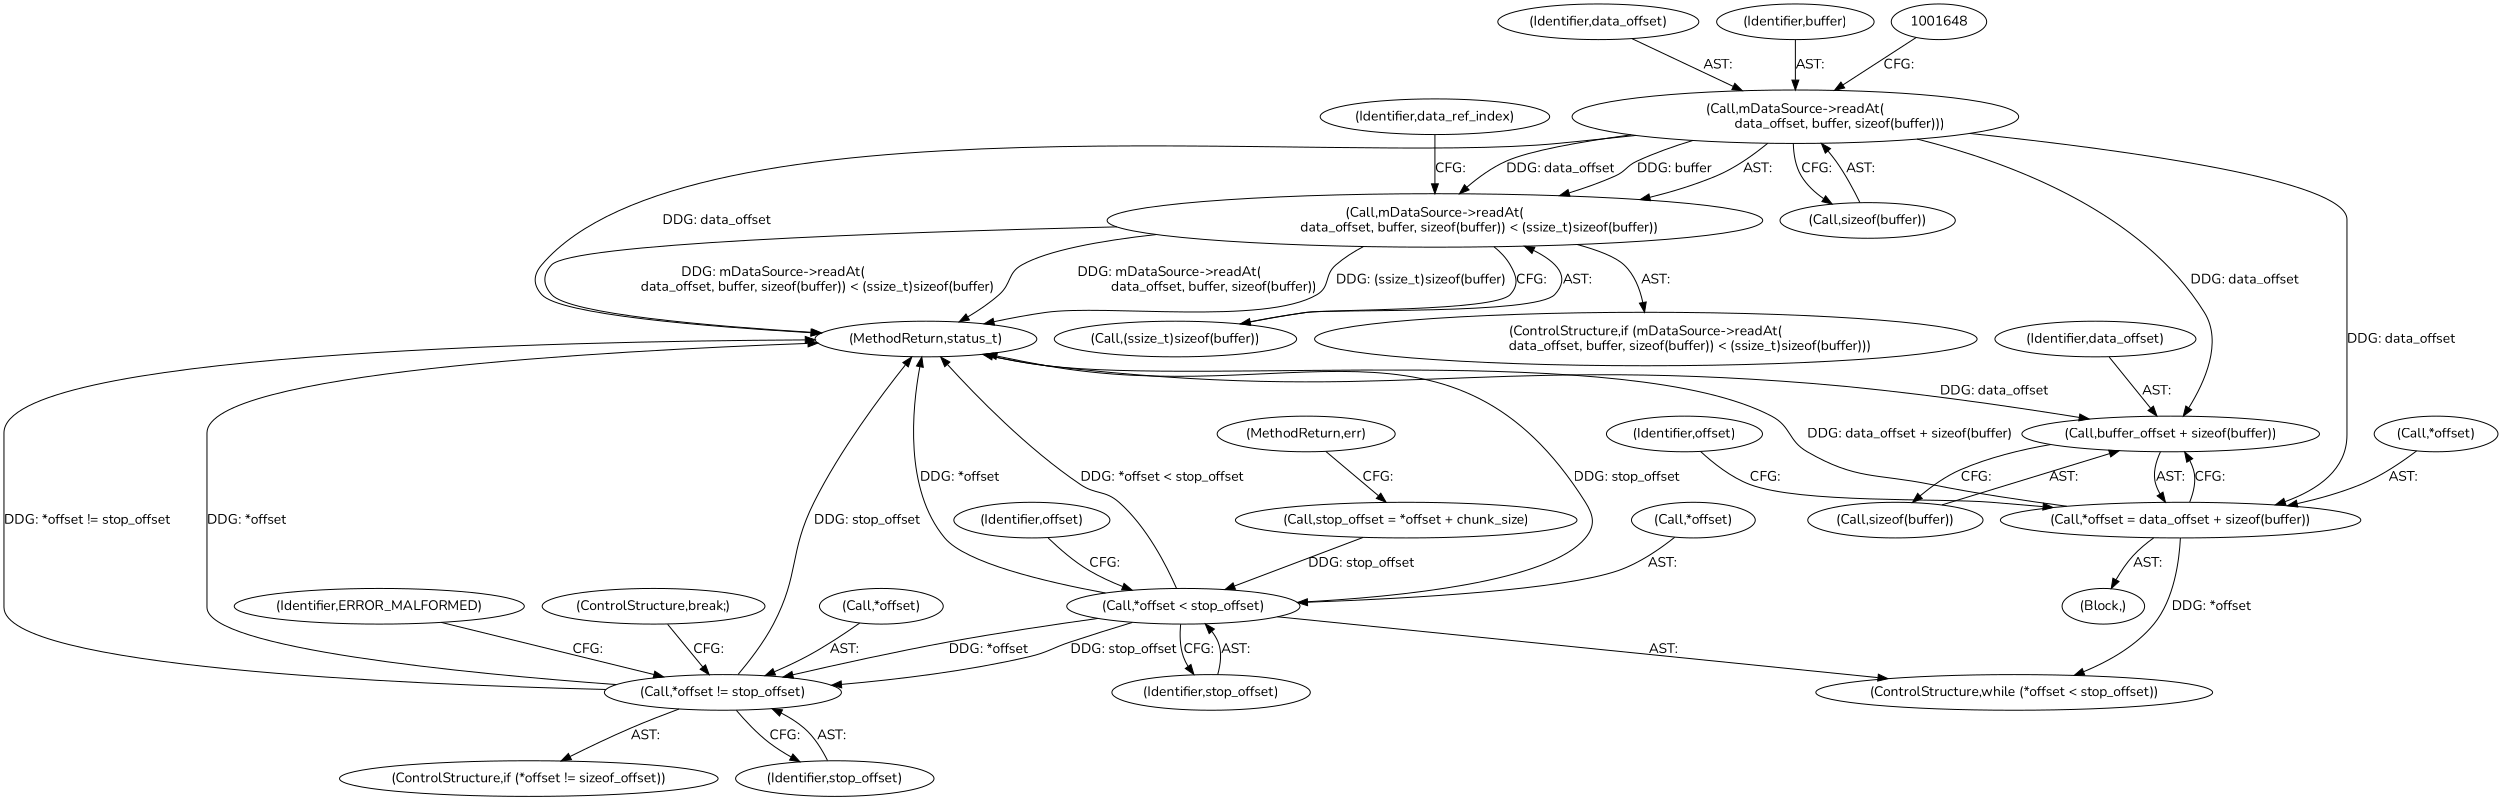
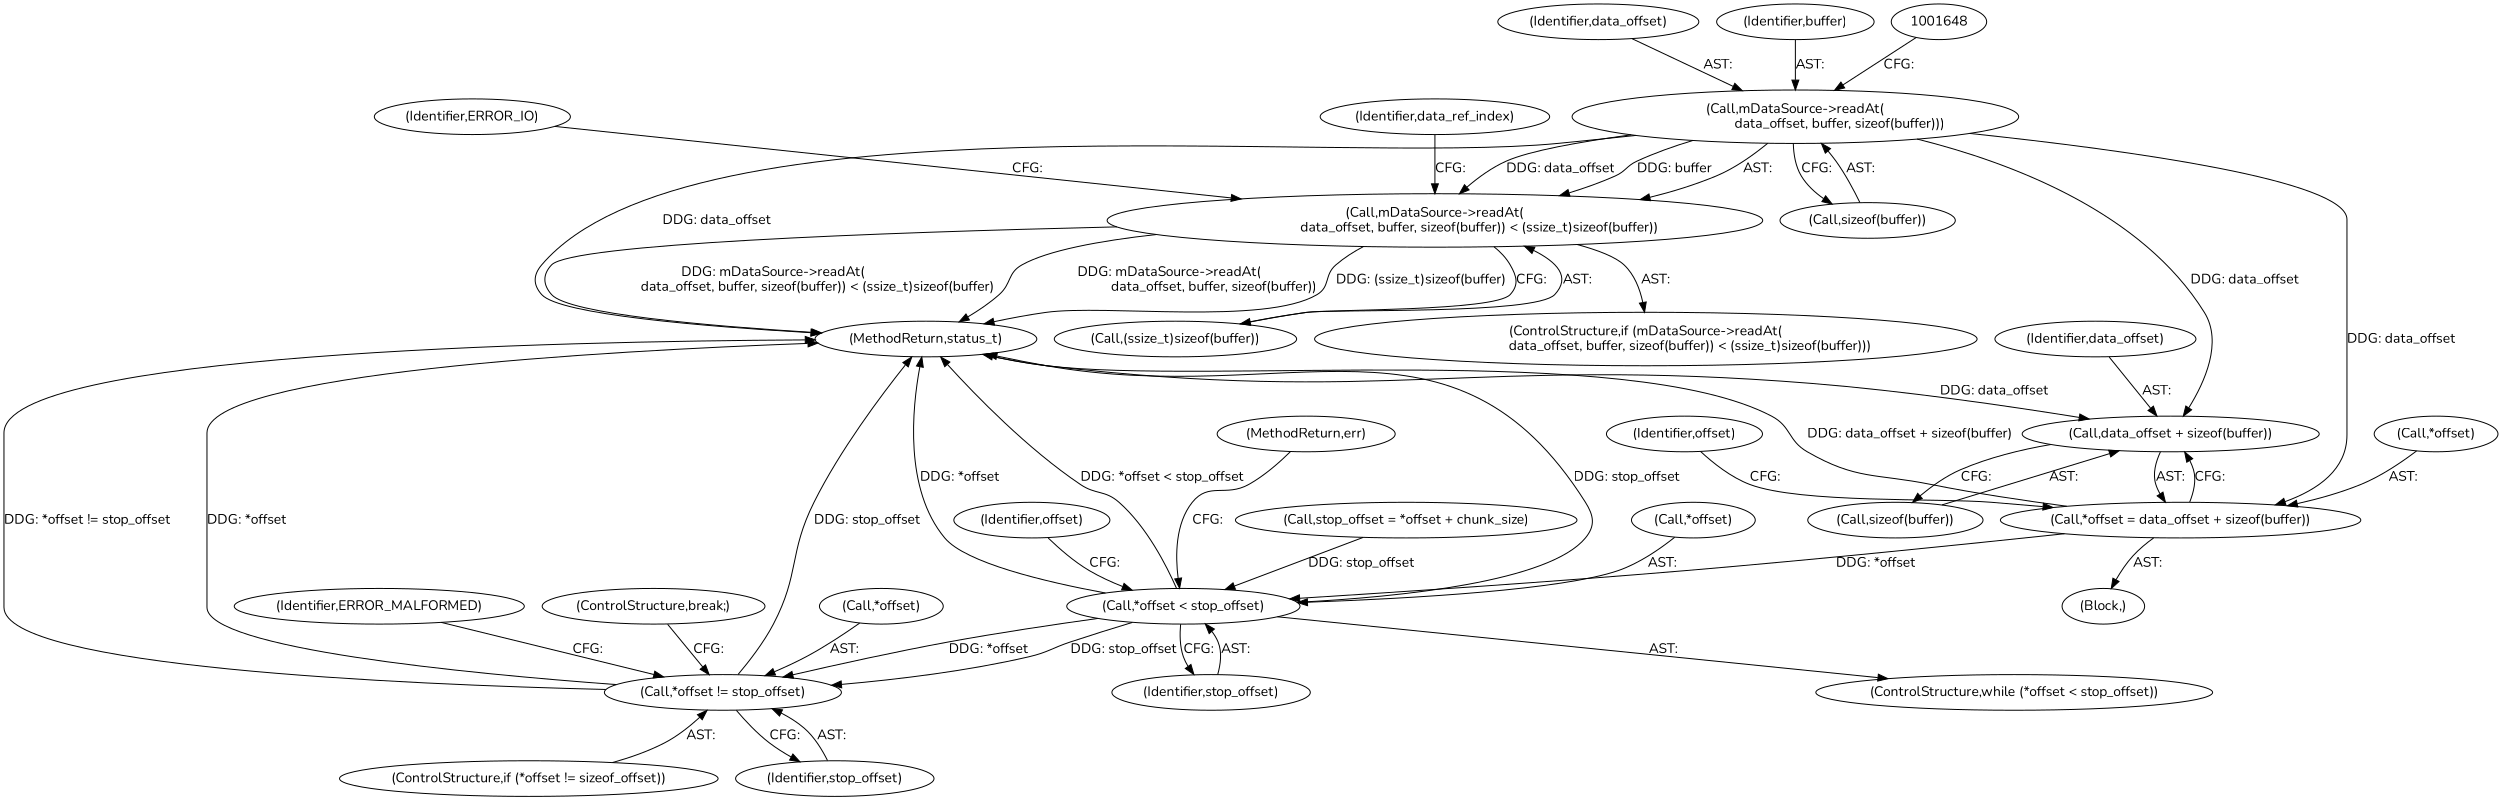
node "(Identifier,ERROR_IO)": added
node "(Call,buffer_offset + sizeof(buffer))": label "(Call,buffer_offset + sizeof(buffer))" -> "(Call,data_offset + sizeof(buffer))"
edge "(MethodReturn,err)" -> "(Call,stop_offset = *offset + chunk_size)": now "(MethodReturn,err)" -> "(Call,*offset < stop_offset)"
edge "(Call,*offset = data_offset + sizeof(buffer))" -> "(ControlStructure,while (*offset < stop_offset))": now "(Call,*offset = data_offset + sizeof(buffer))" -> "(Call,*offset < stop_offset)"
edge "(Call,*offset != stop_offset)" -> "(ControlStructure,if (*offset != sizeof_offset))": reversed
